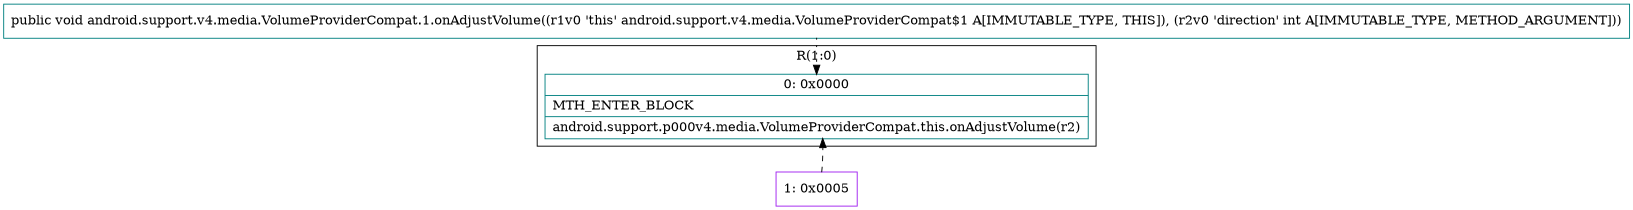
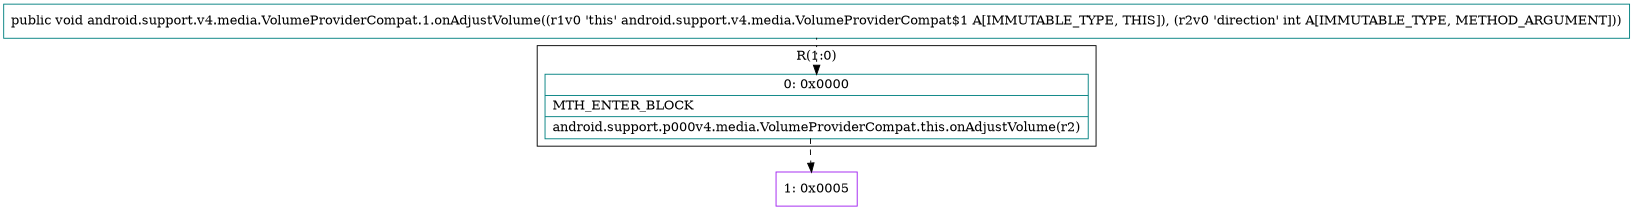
edge "1: 0x0005" -> "0: 0x0000": reversed
